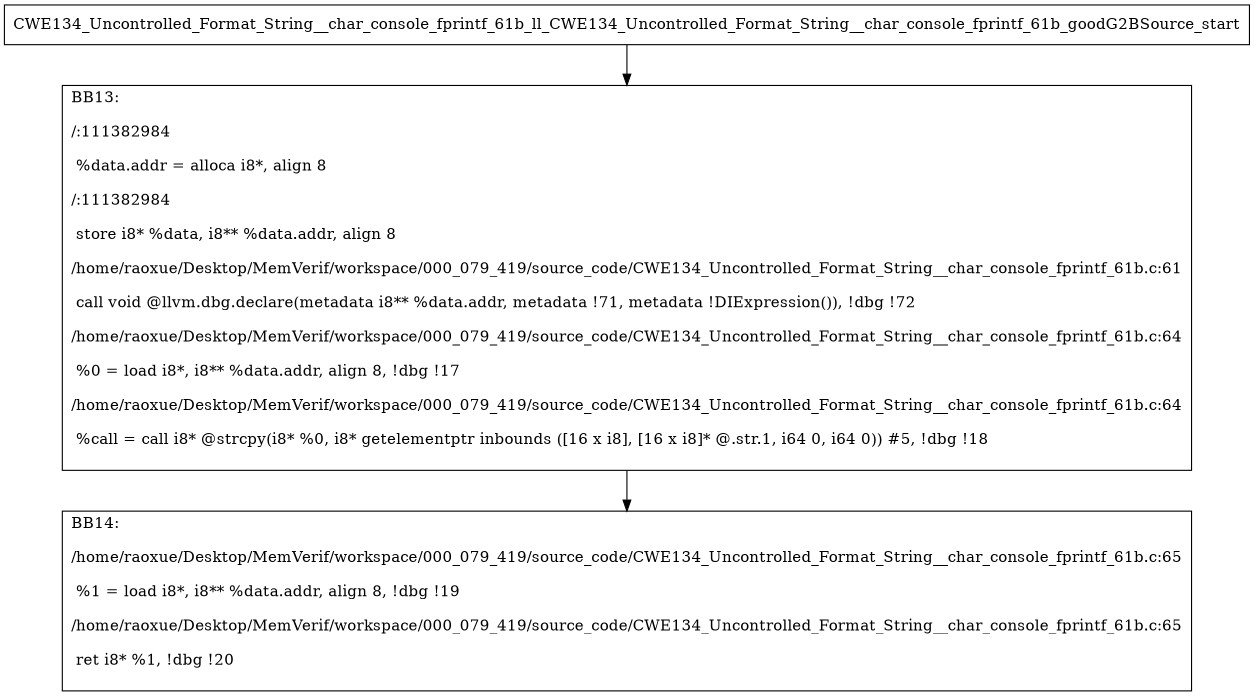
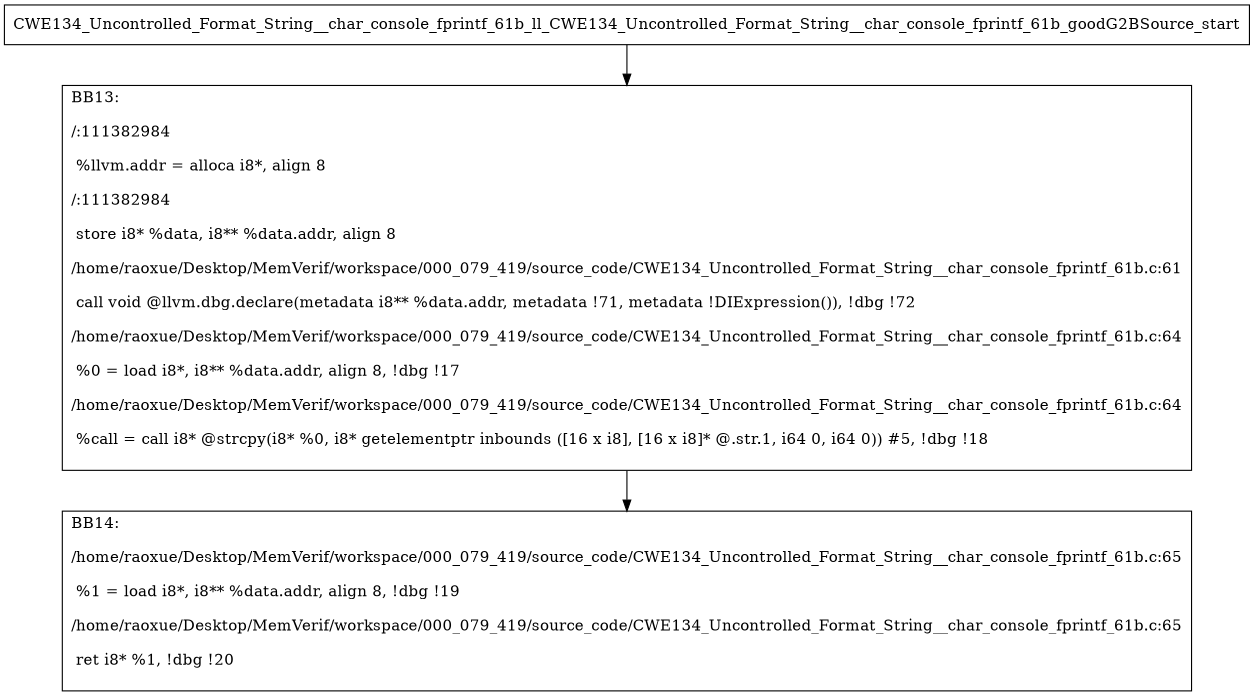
node "BB13:": text "%data.addr = alloca i8*, align 8" -> "%llvm.addr = alloca i8*, align 8"
